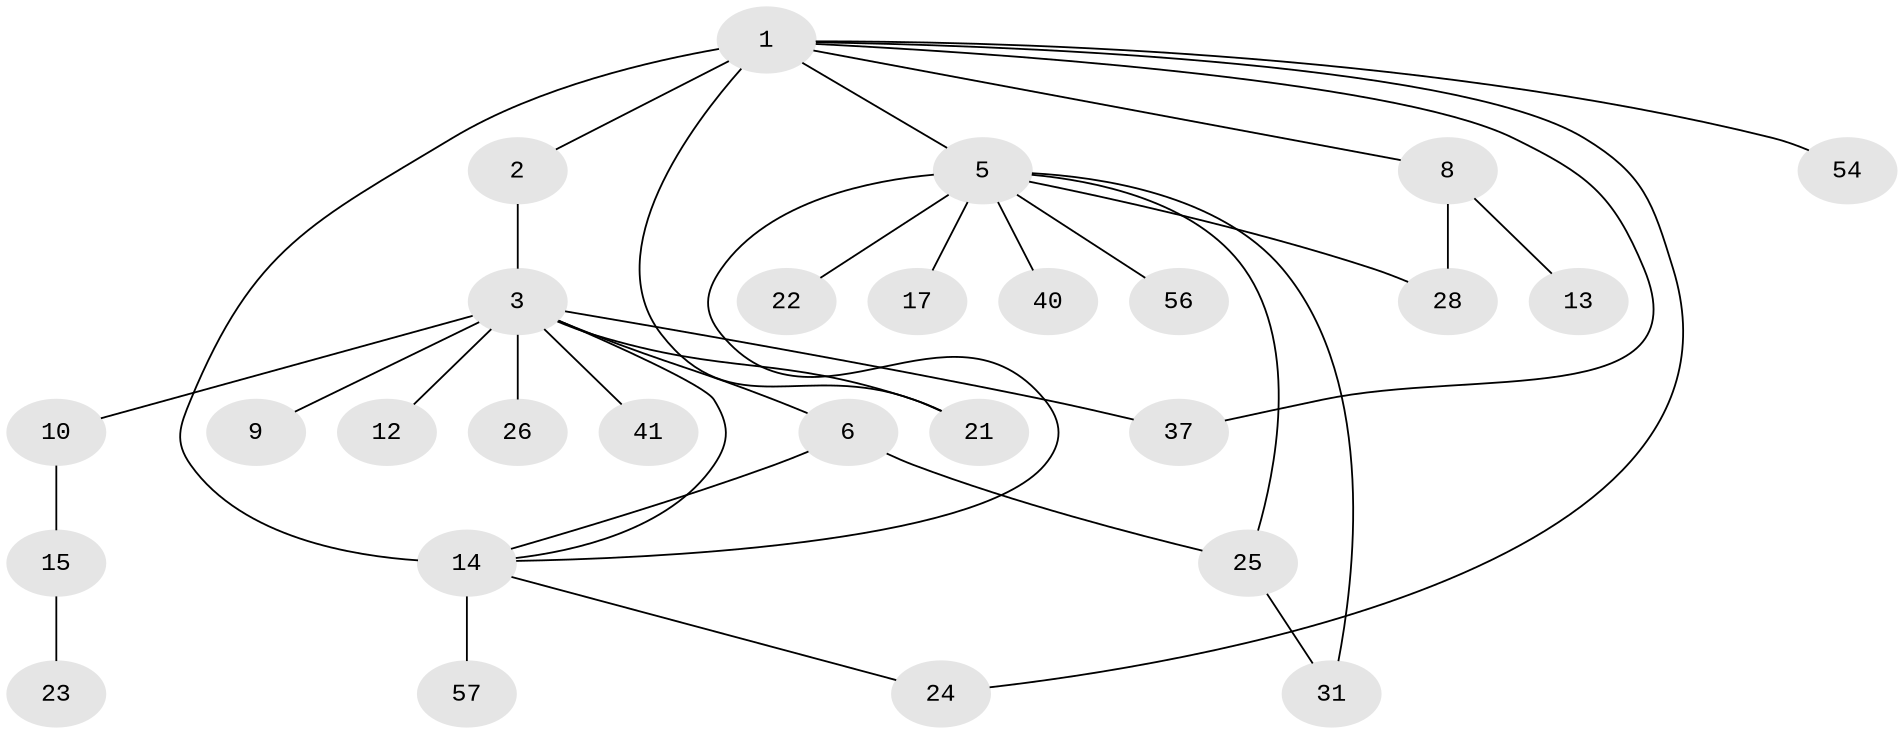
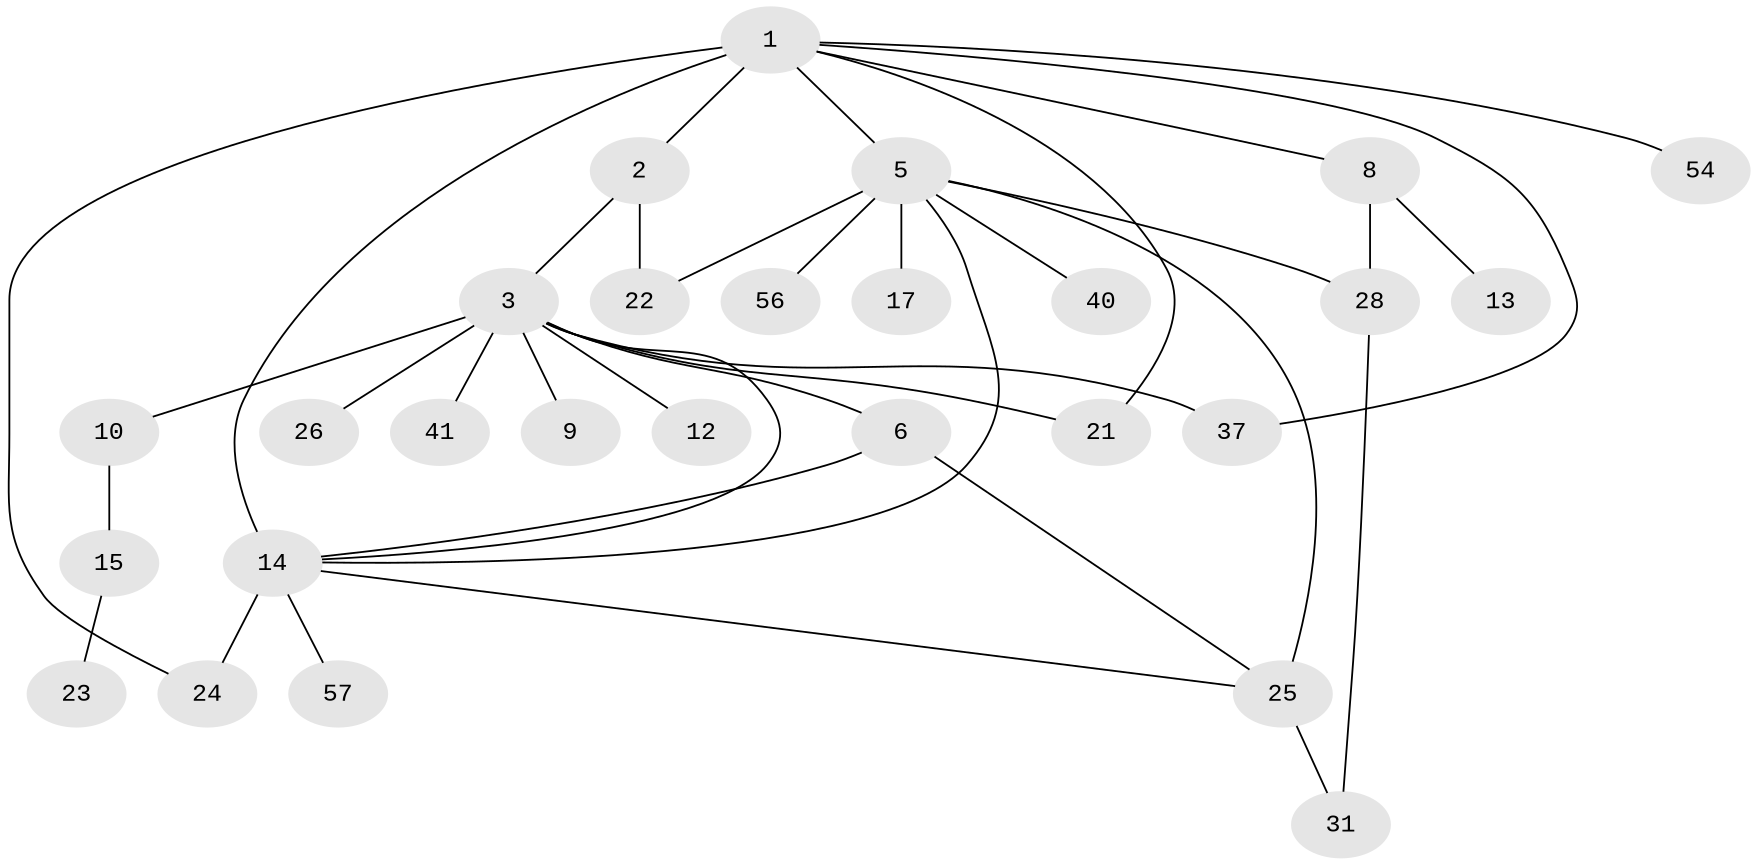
edge "2" -- "22": added
edge "5" -- "31": now "28" -- "31"
edge "14" -- "25": added
